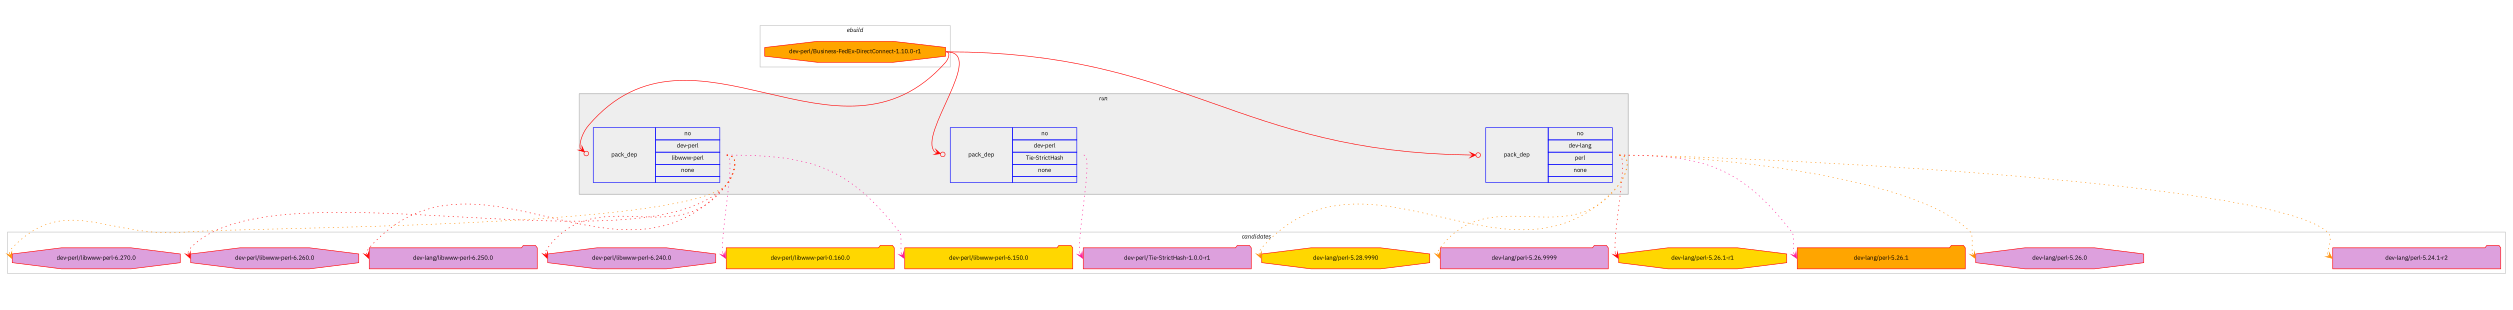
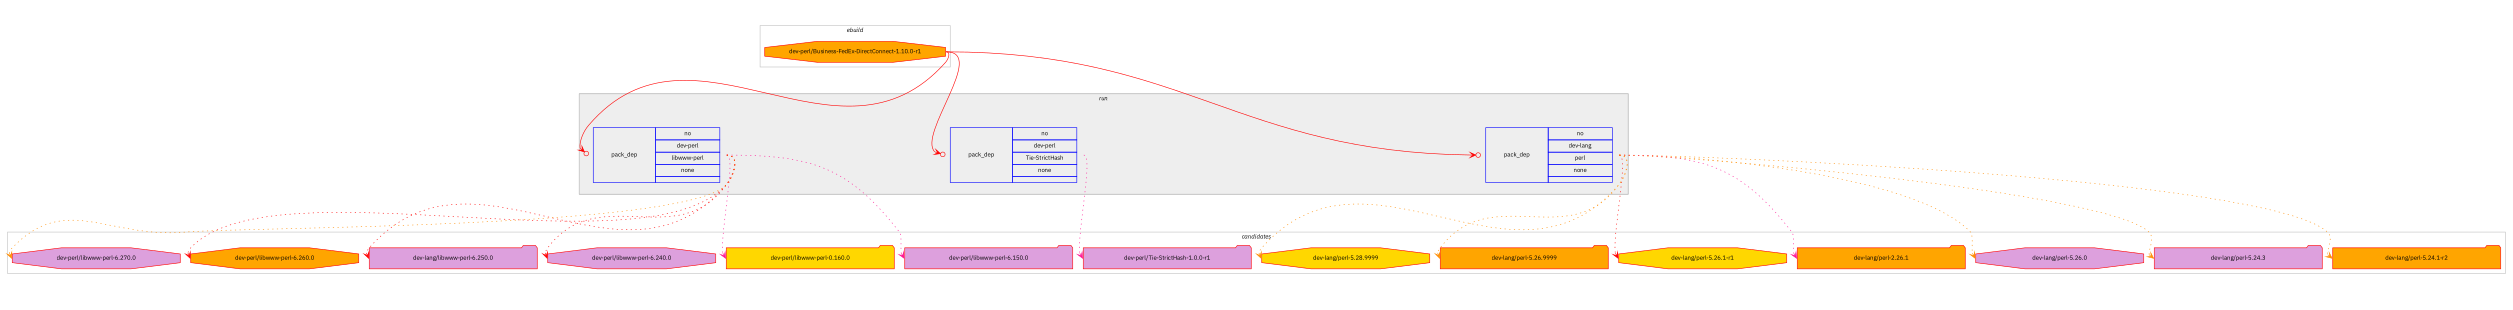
node "dev-perl/libwww-perl-6.260.0": fillcolor plum -> orange
node "dev-perl/libwww-perl-6.150.0": fillcolor gold -> plum
node "dev-lang/perl-5.28.9990": label "dev-lang/perl-5.28.9990" -> "dev-lang/perl-5.28.9999"
node "dev-lang/perl-5.26.9999": fillcolor plum -> orange
node "dev-lang/perl-5.26.1": label "dev-lang/perl-5.26.1" -> "dev-lang/perl-2.26.1"
node "dev-lang/perl-5.24.3": added
node "dev-lang/perl-5.24.1-r2": fillcolor plum -> orange
